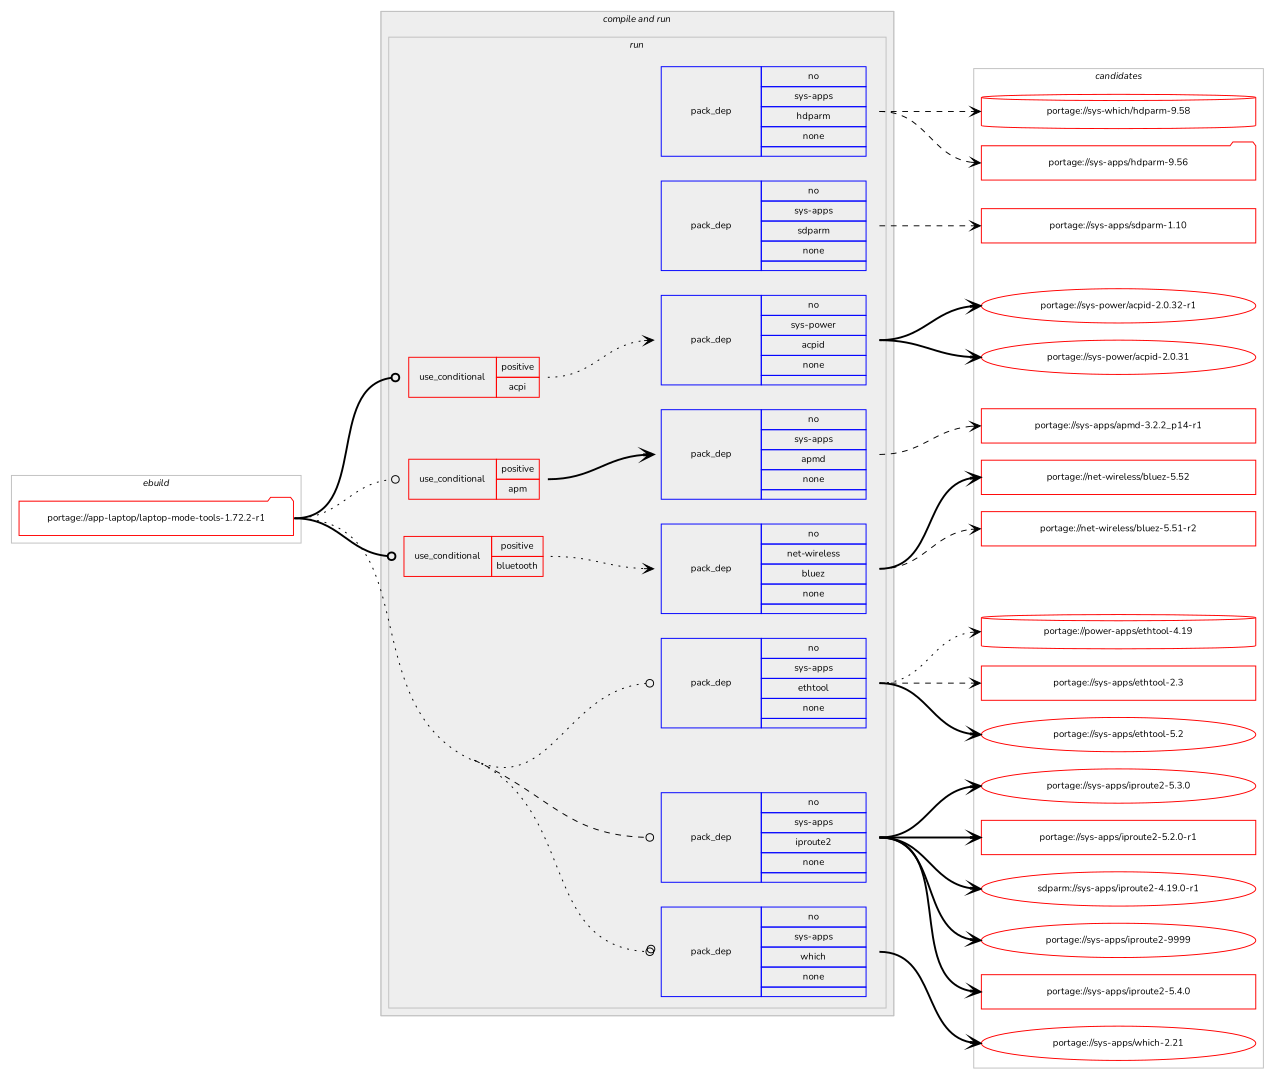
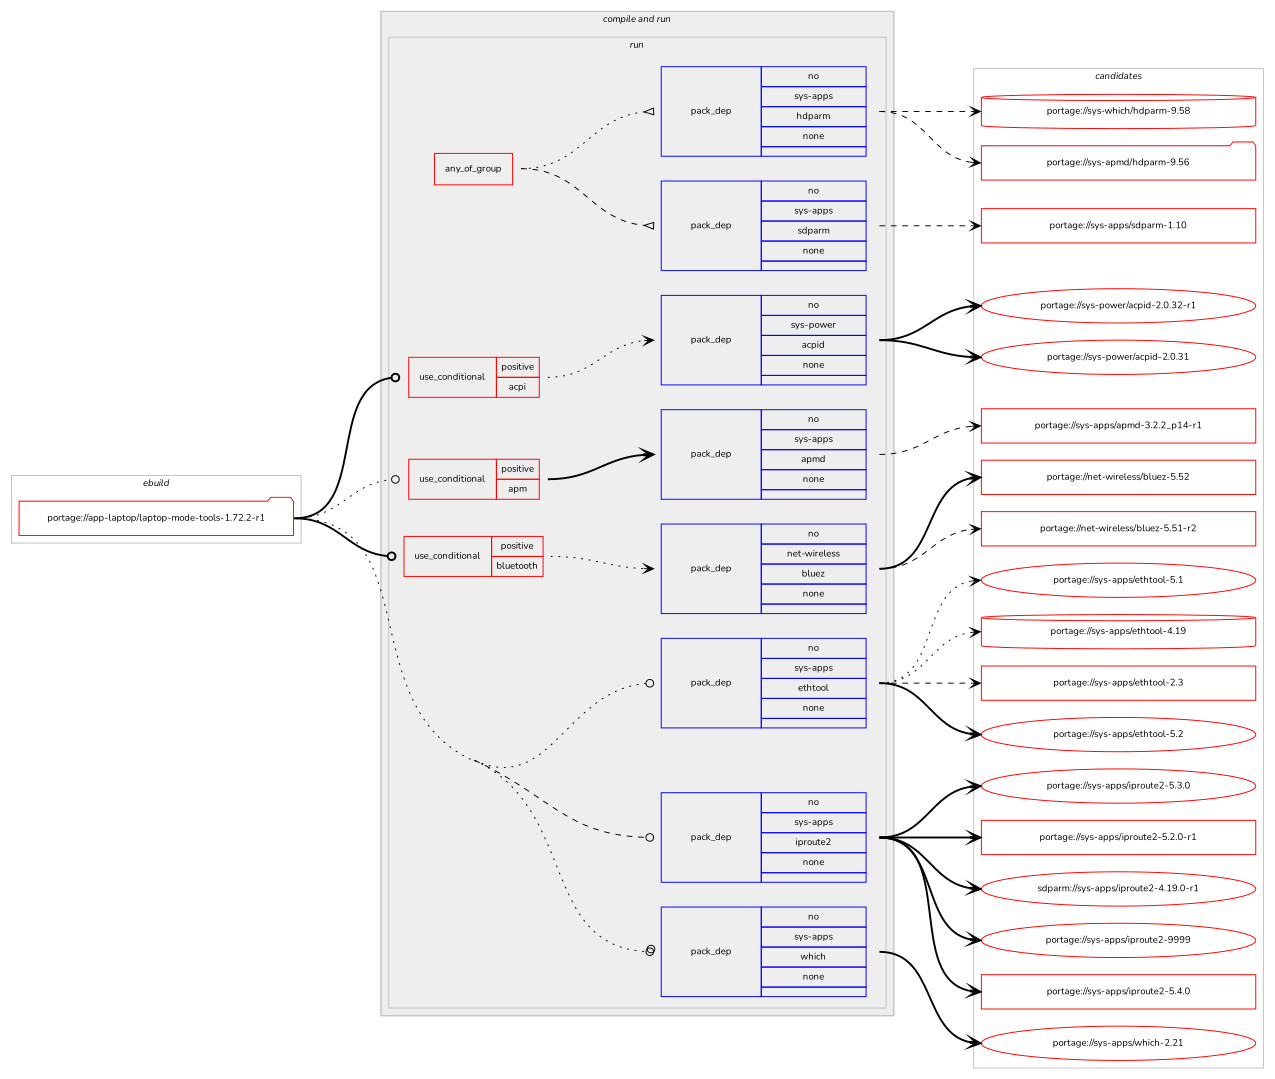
node "portage://sys-apps/hdparm-9.56": label "portage://sys-apps/hdparm-9.56" -> "portage://sys-apmd/hdparm-9.56"
node "any_of_group": added
node "portage://sys-apps/ethtool-5.1": added
node "portage://power-apps/ethtool-4.19": label "portage://power-apps/ethtool-4.19" -> "portage://sys-apps/ethtool-4.19"
